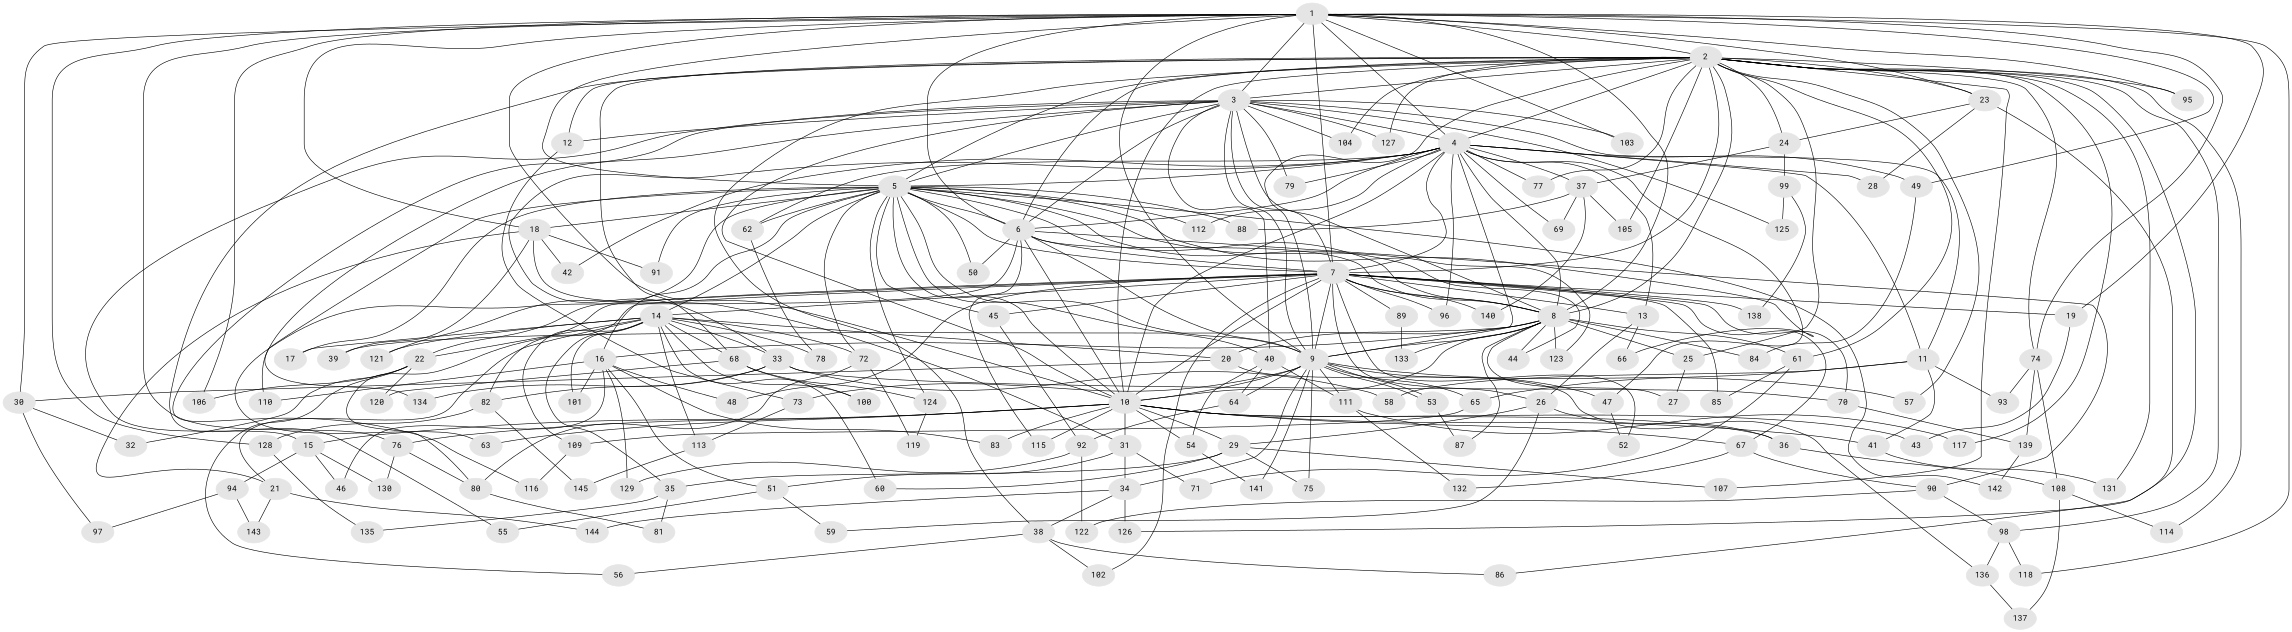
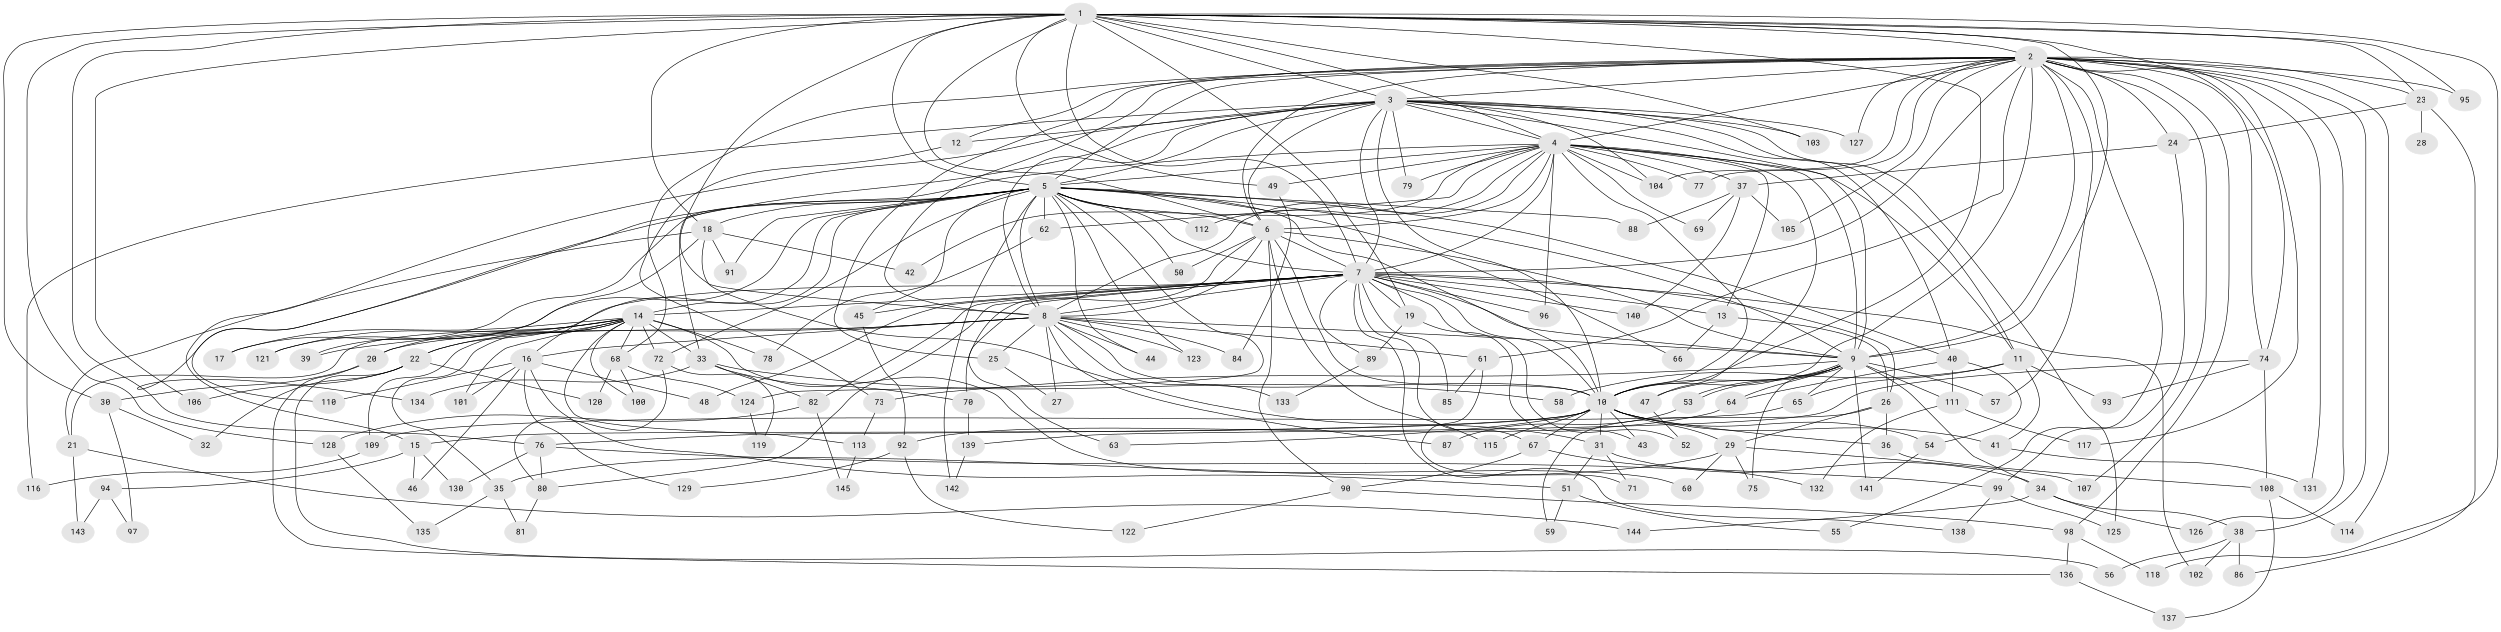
edge "4" -- "28": now "4" -- "104"
edge "19" -- "89": added
node "83": removed
edge "76" -- "99": added
